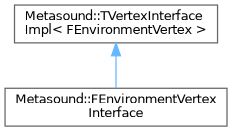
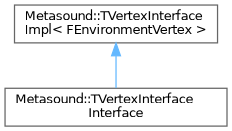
node "Metasound::FEnvironmentVertex Interface": label "Metasound::FEnvironmentVertex Interface" -> "Metasound::TVertexInterface Interface"
